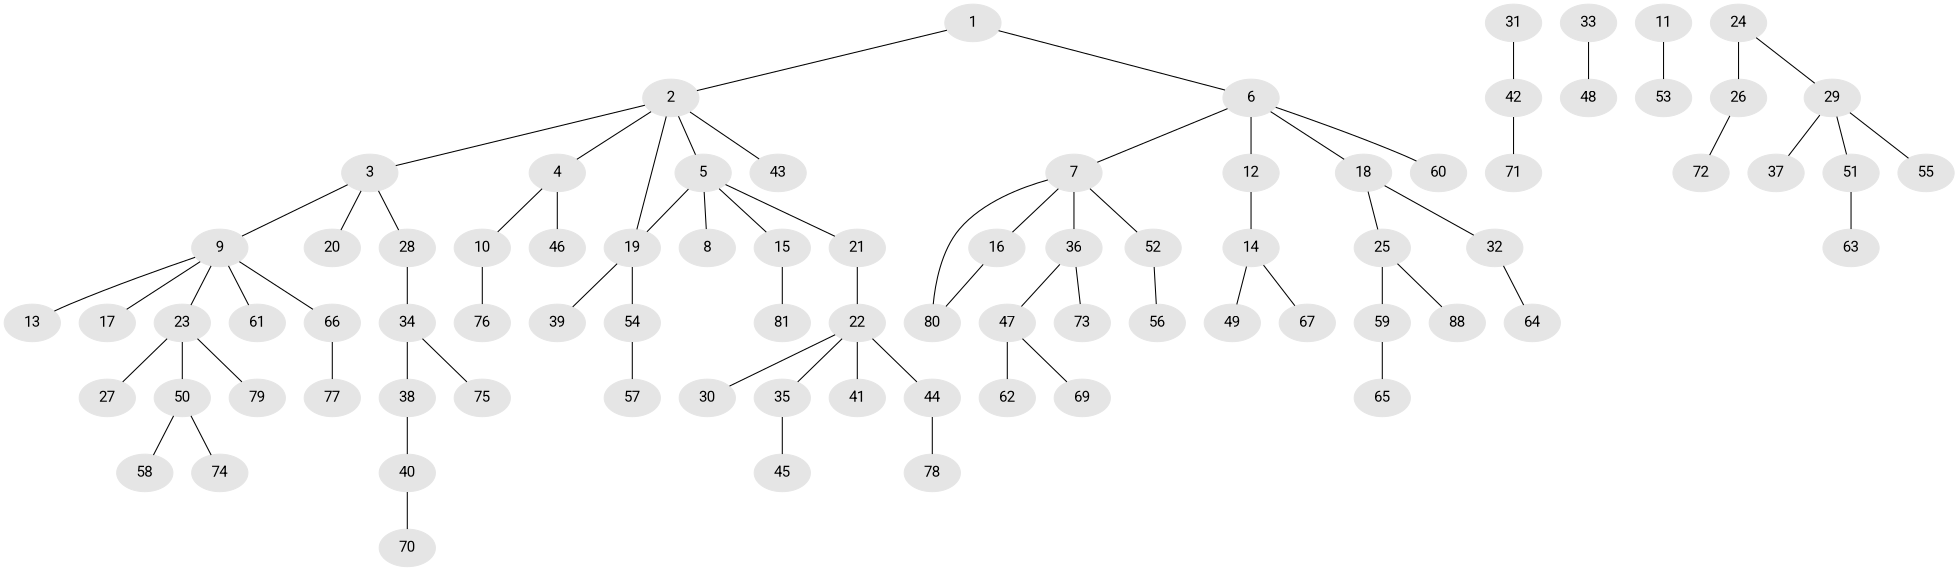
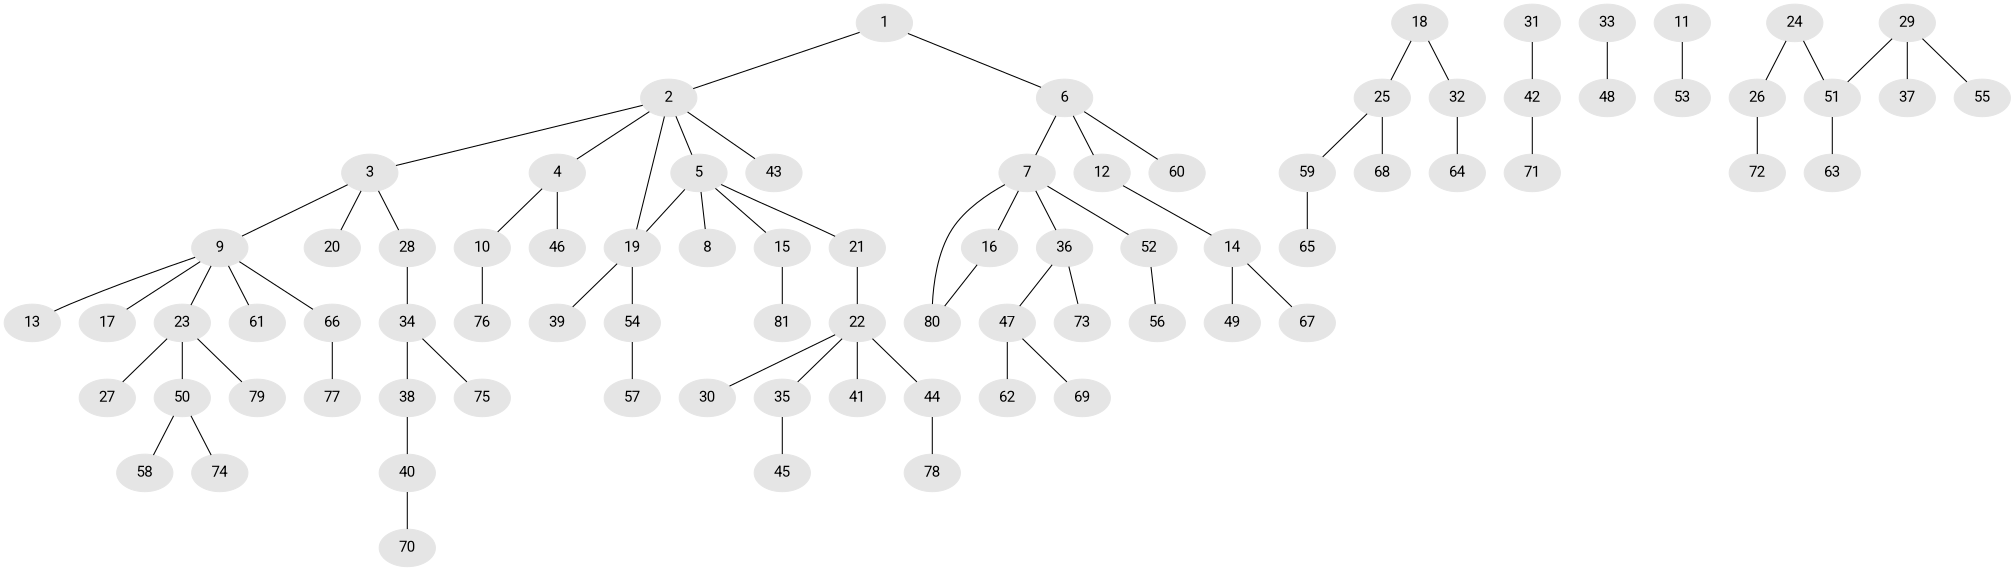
edge "24" -- "29": now "24" -- "51"
edge "6" -- "18": removed
node "88": label "88" -> "68"
